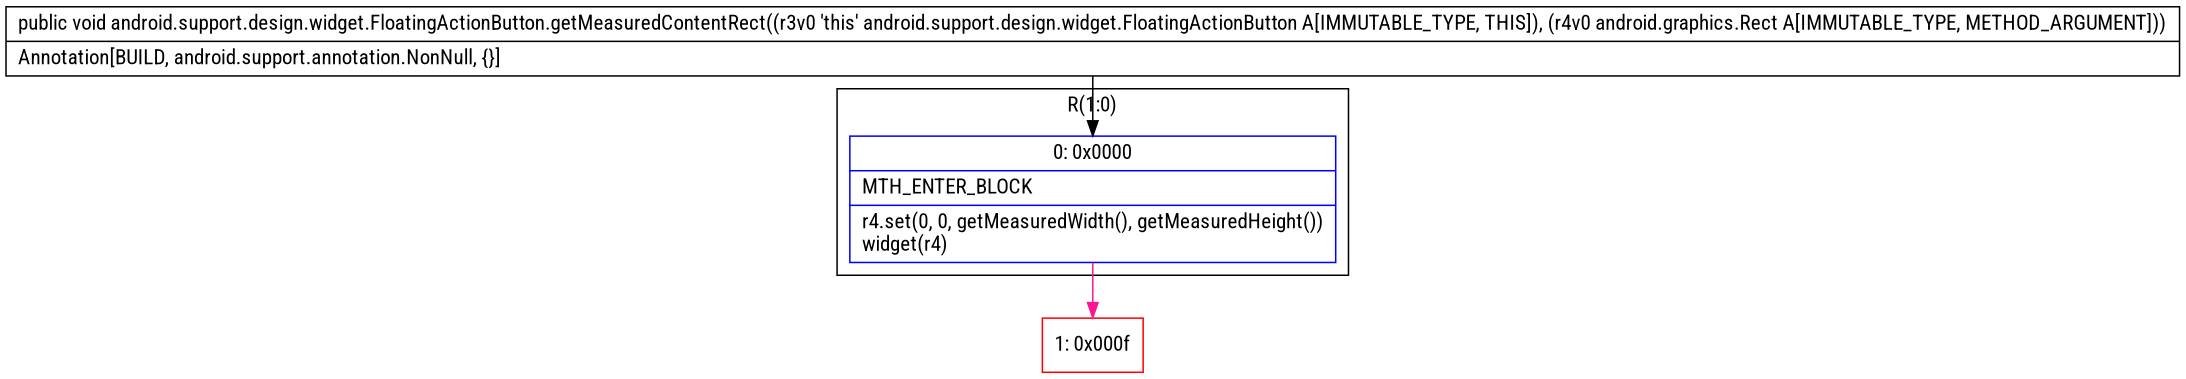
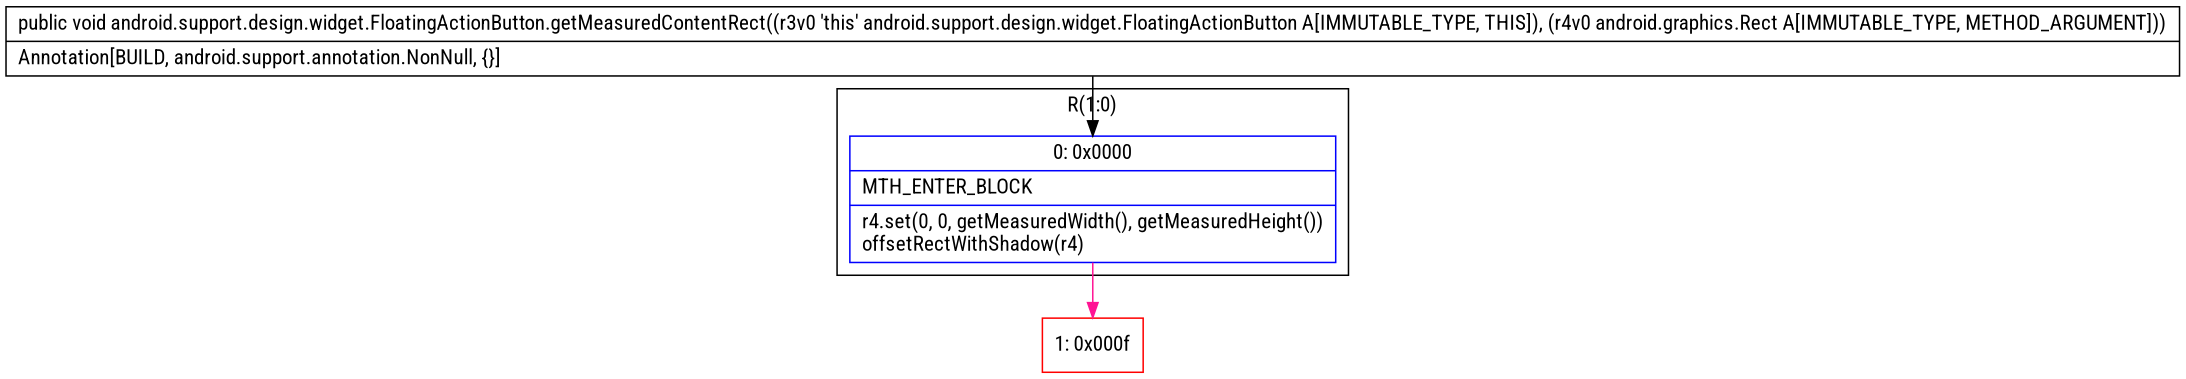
node "0: 0x0000": text "widget(r4)" -> "offsetRectWithShadow(r4)"
